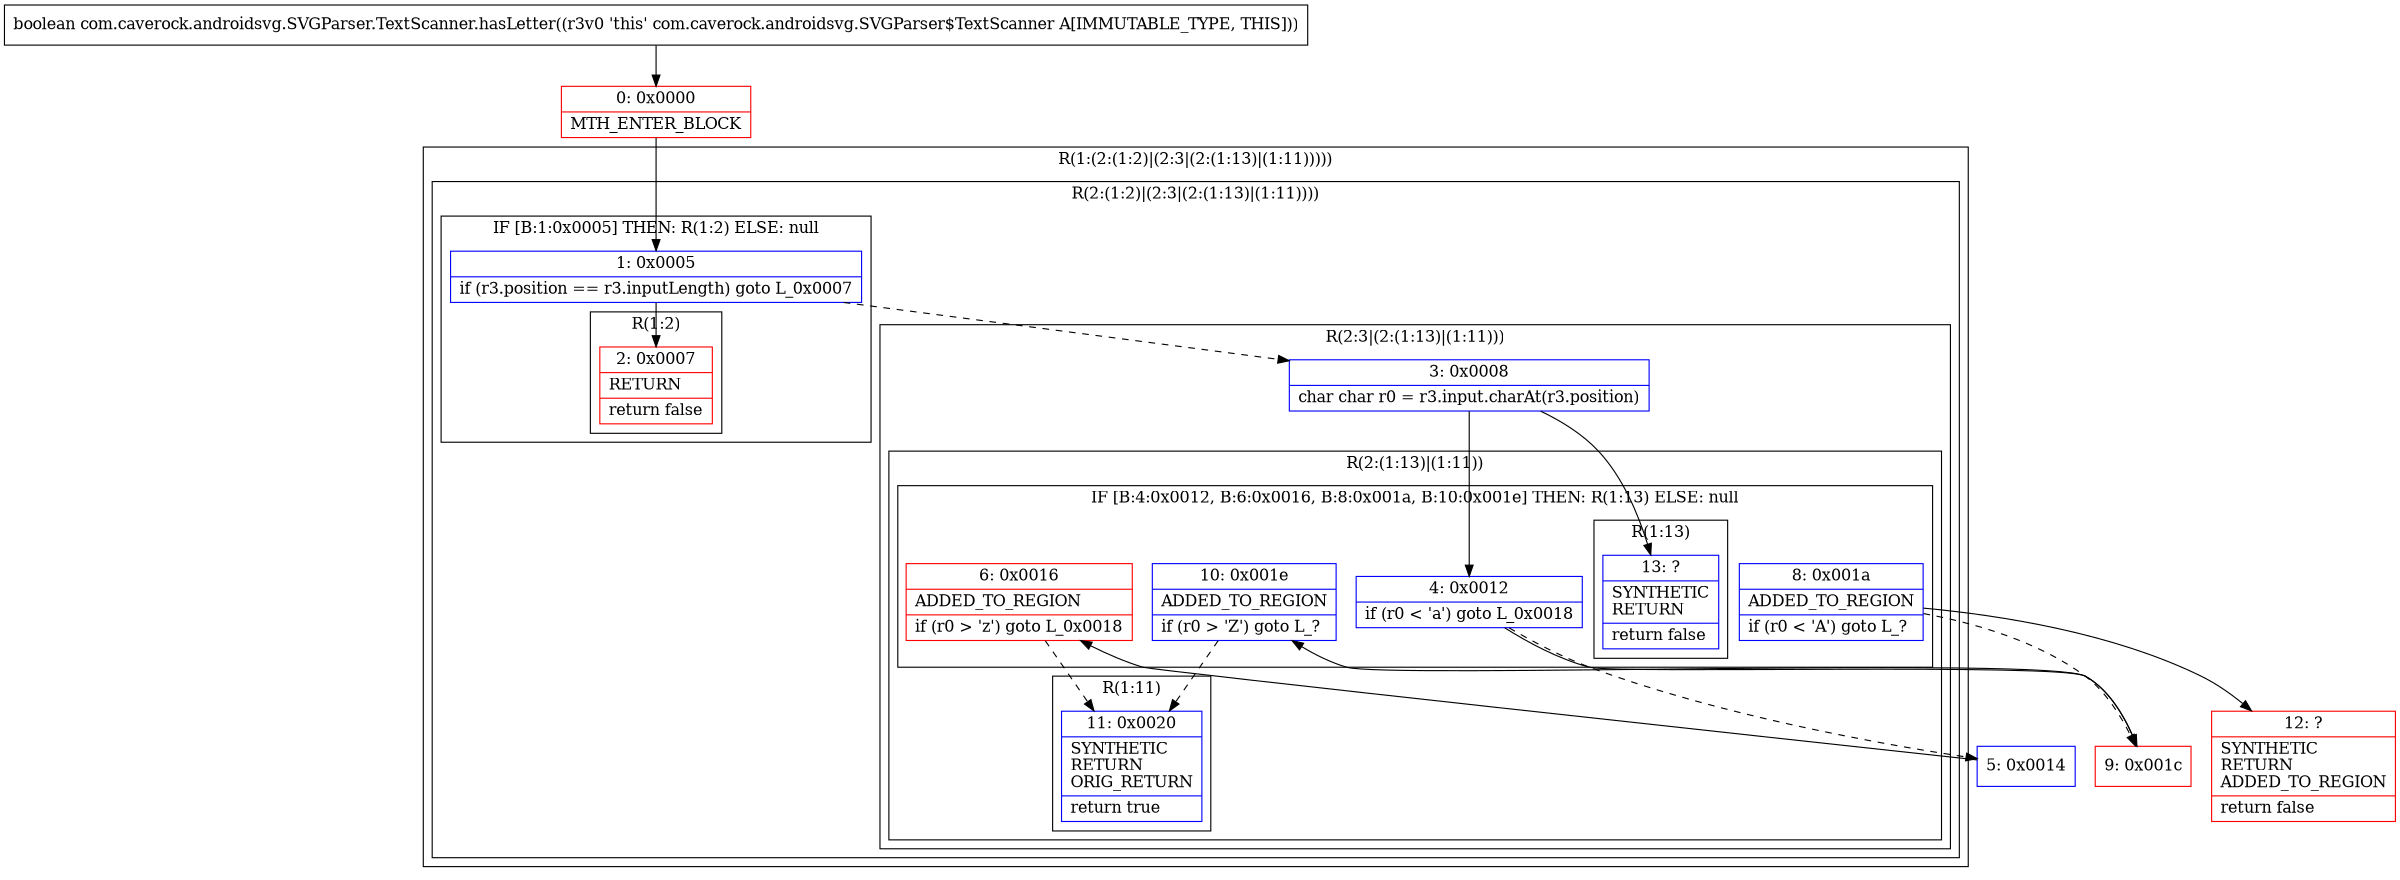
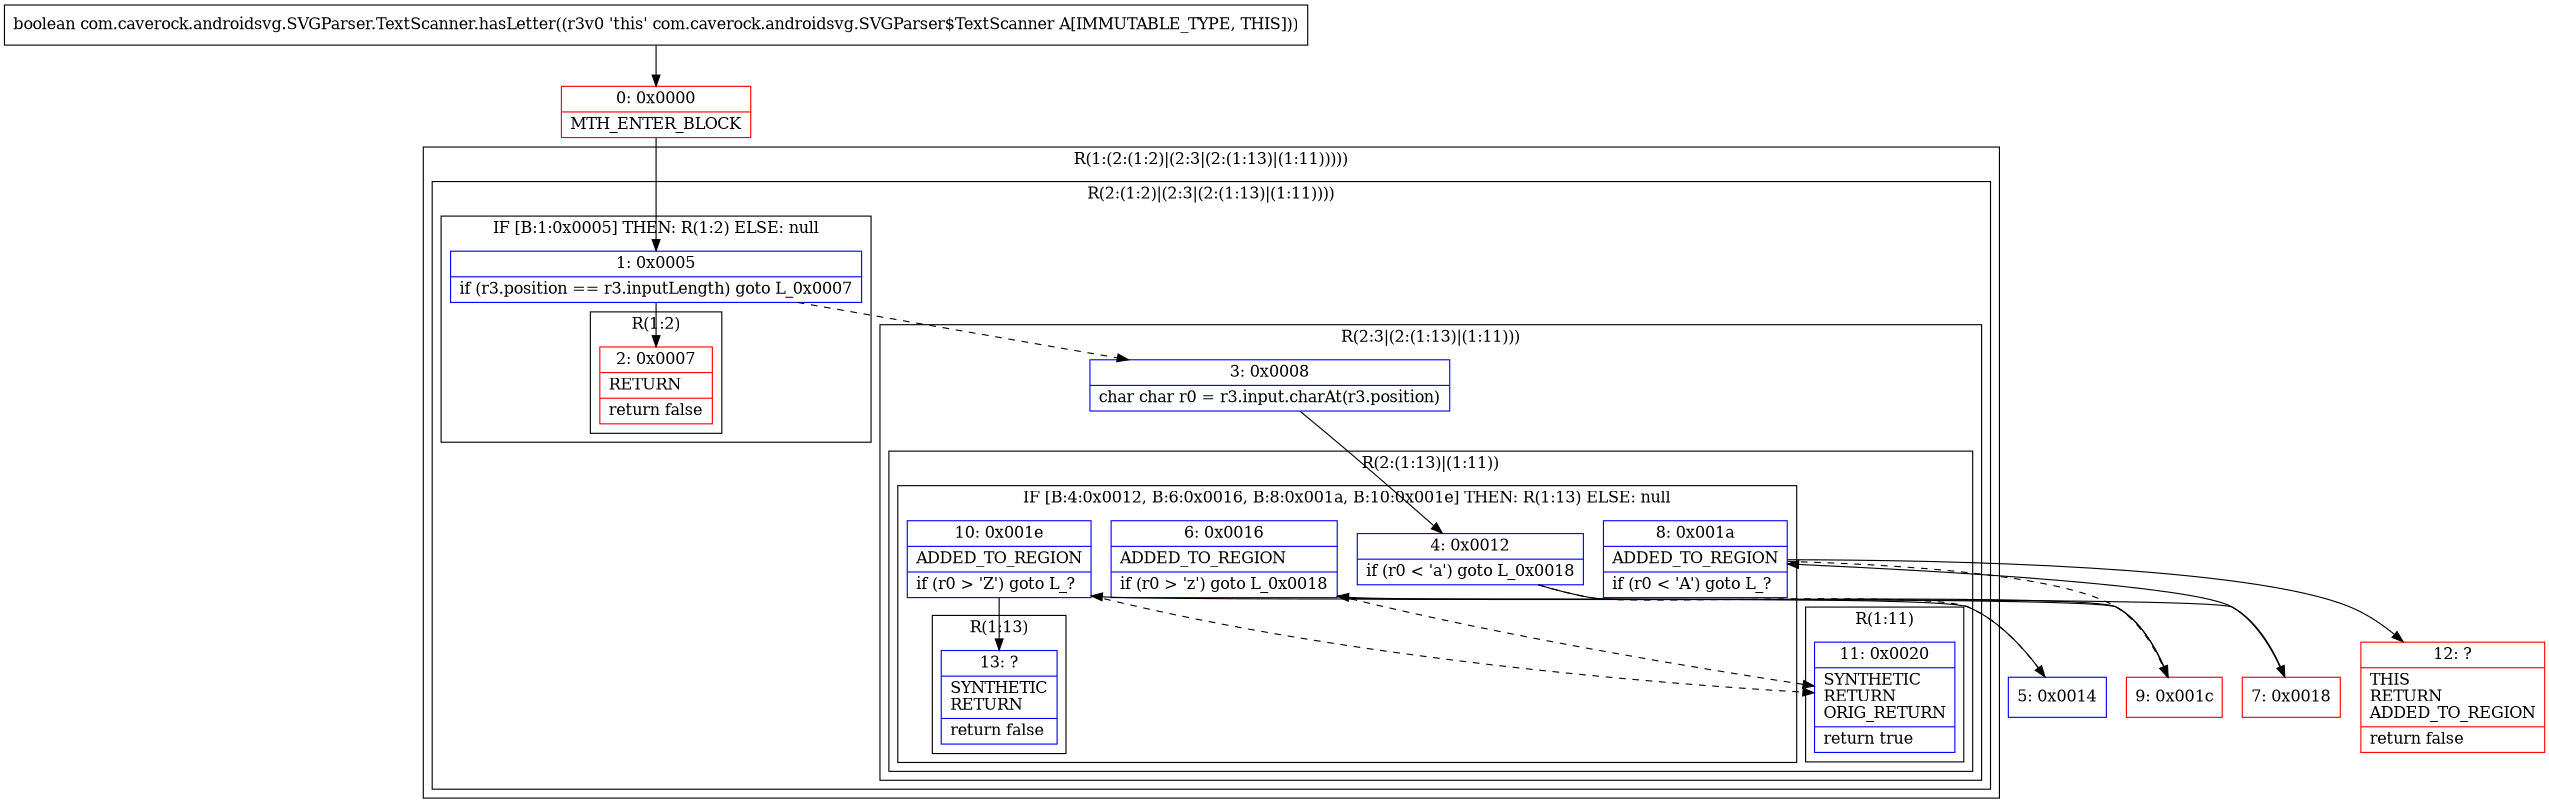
edge "3: 0x0008" -> "13: ?": now "10: 0x001e" -> "13: ?"
node "6: 0x0016": color red -> blue
node "7: 0x0018": added
node "12: ?": text "SYNTHETIC" -> "THIS"
